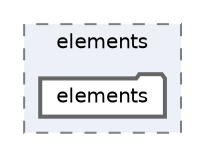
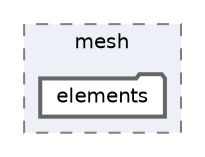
cluster "elements": label "elements" -> "mesh"
